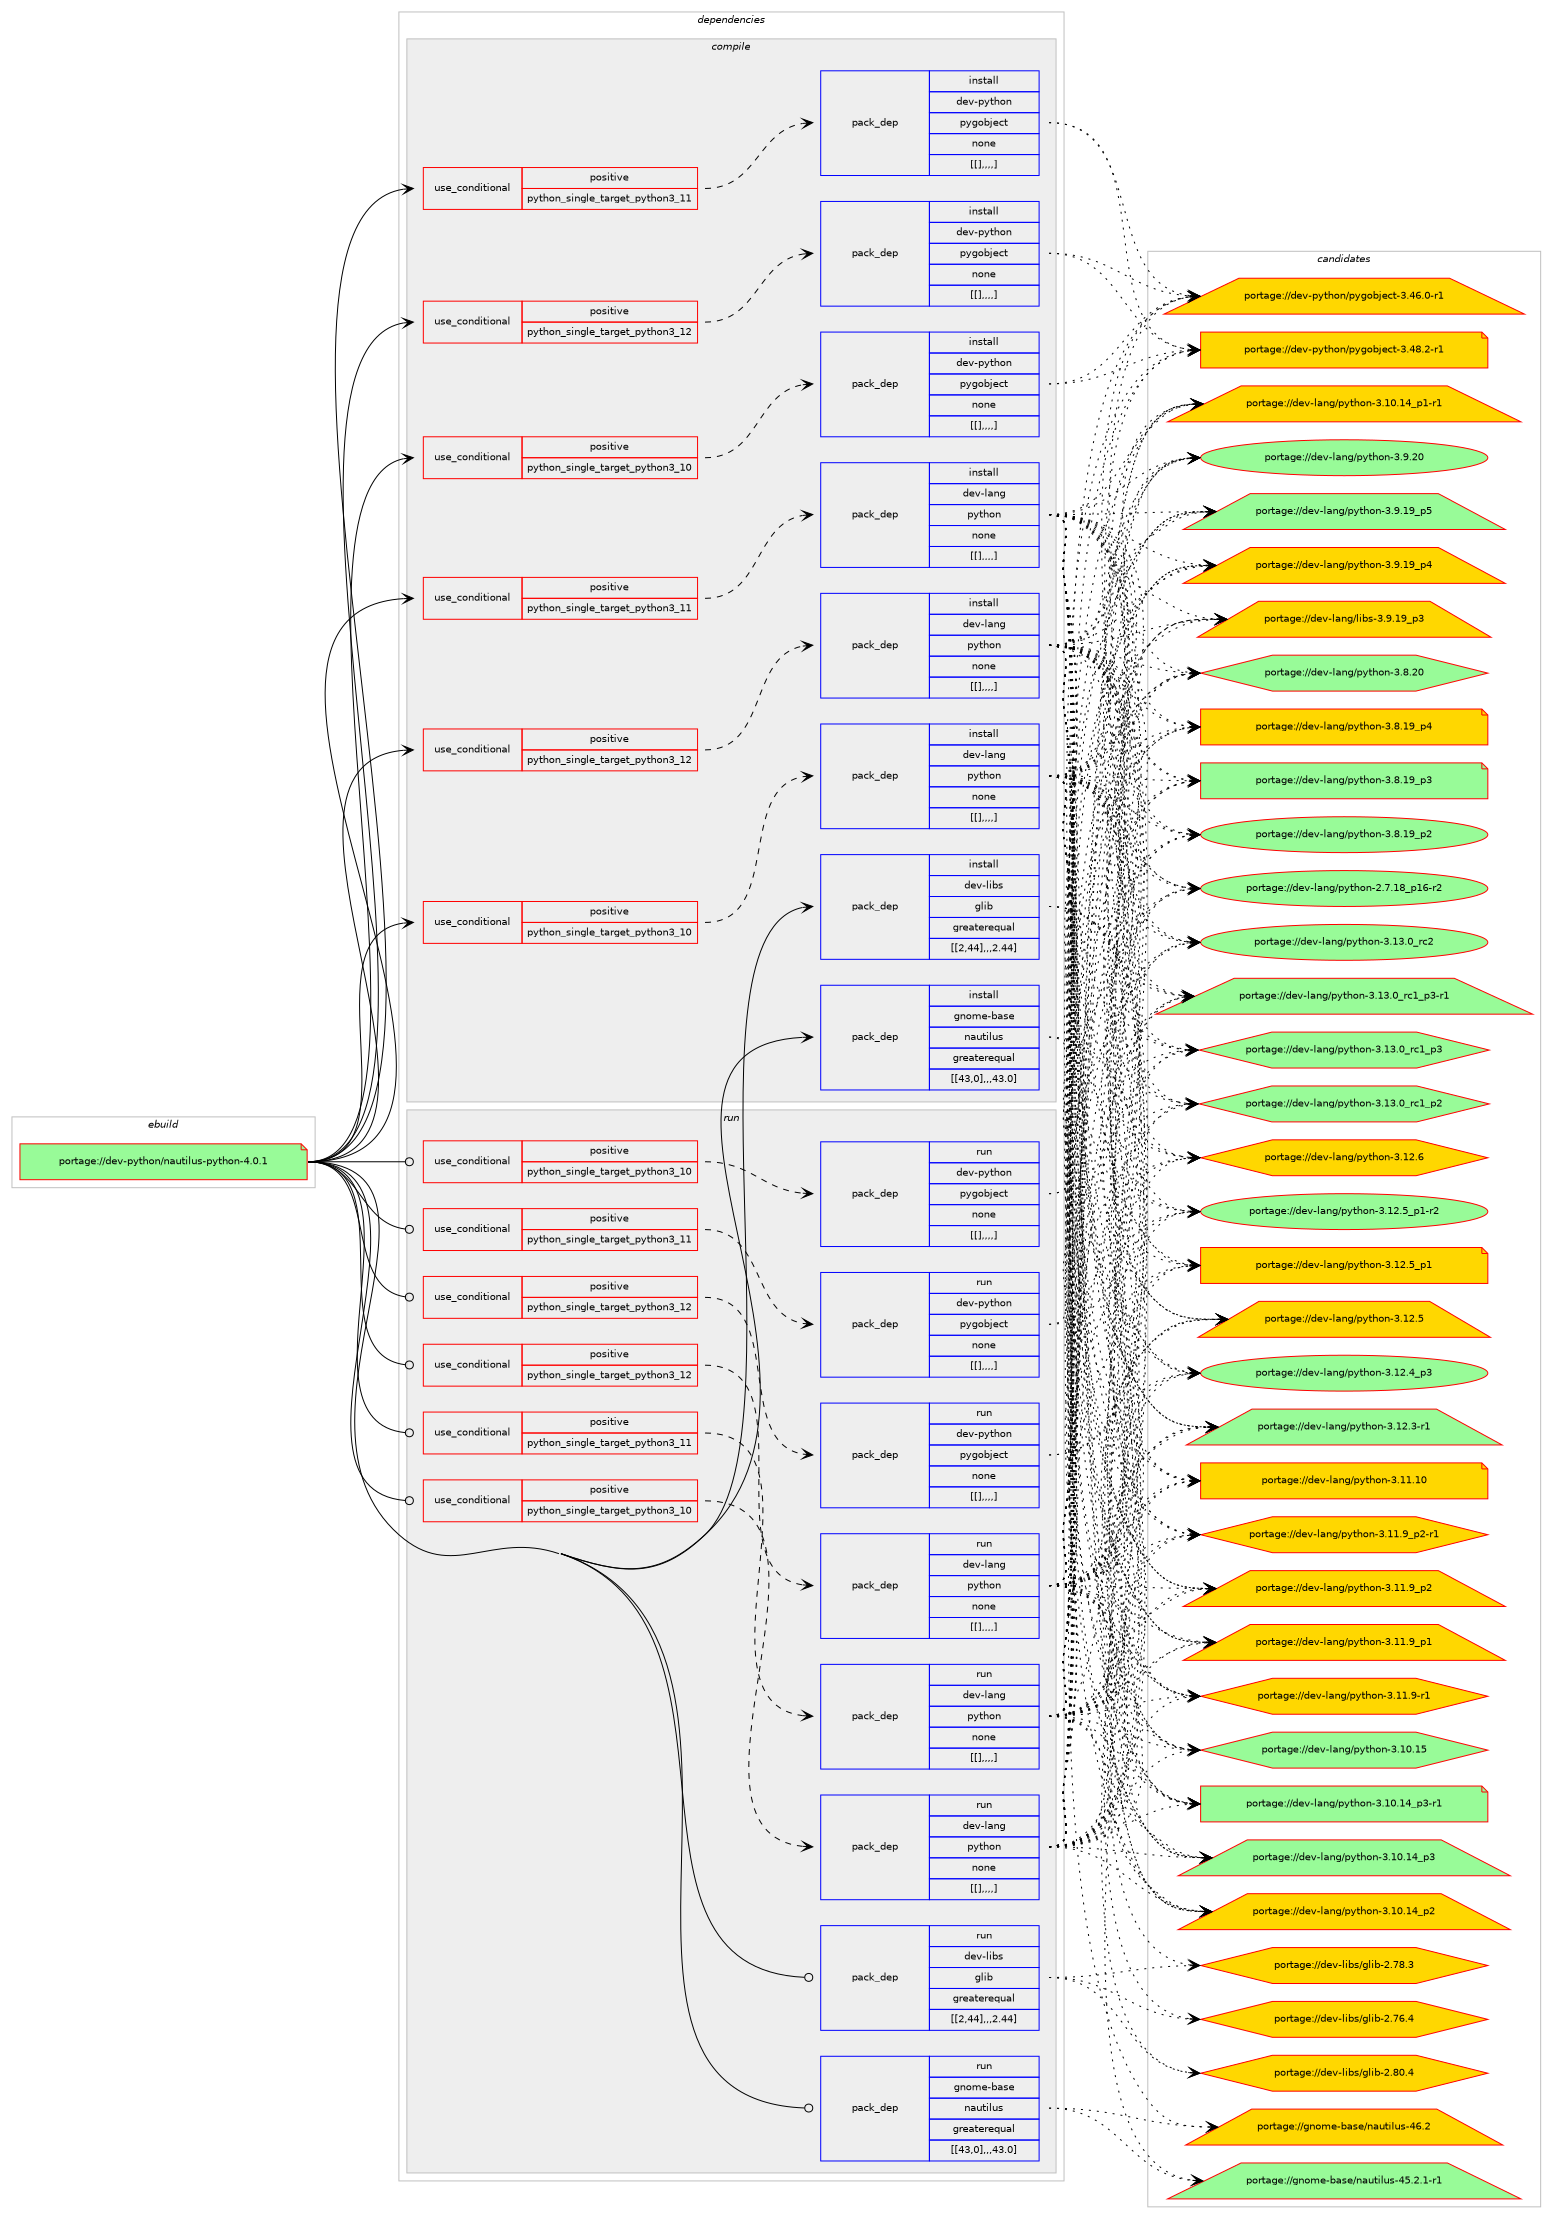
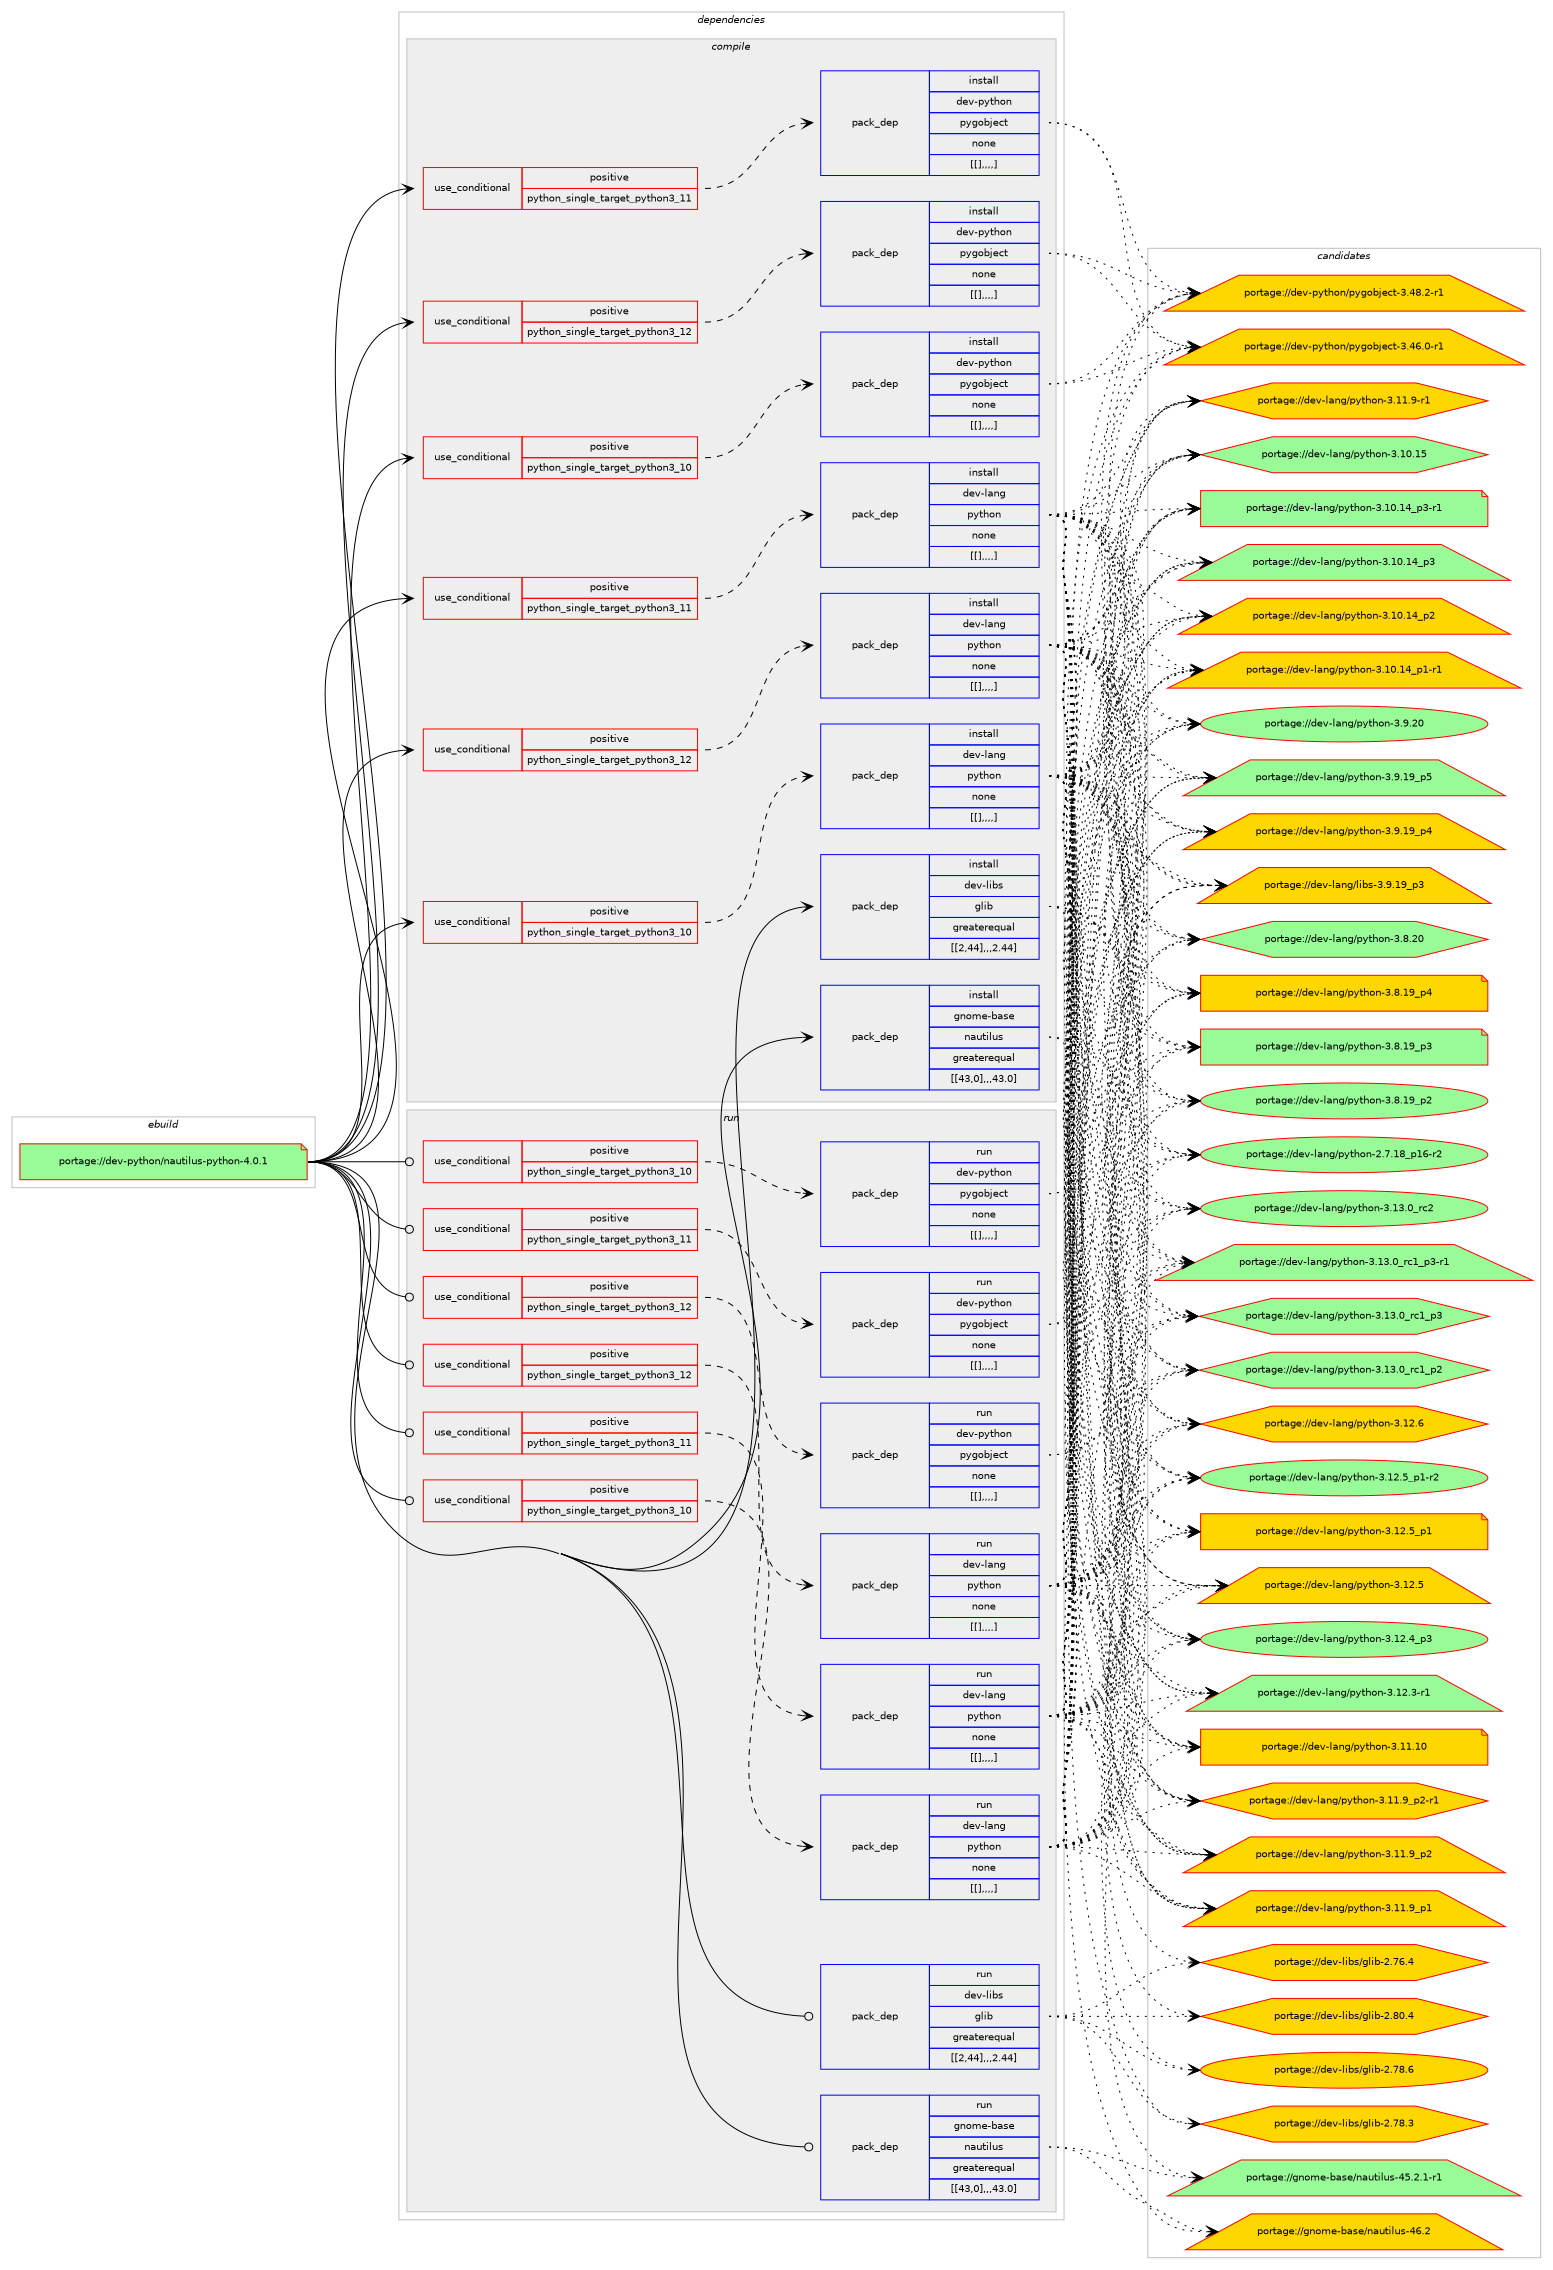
node "portage://dev-python/pygobject-3.48.2-r1": shape note -> trapezium
node "portage://dev-libs/glib-2.78.6": added
